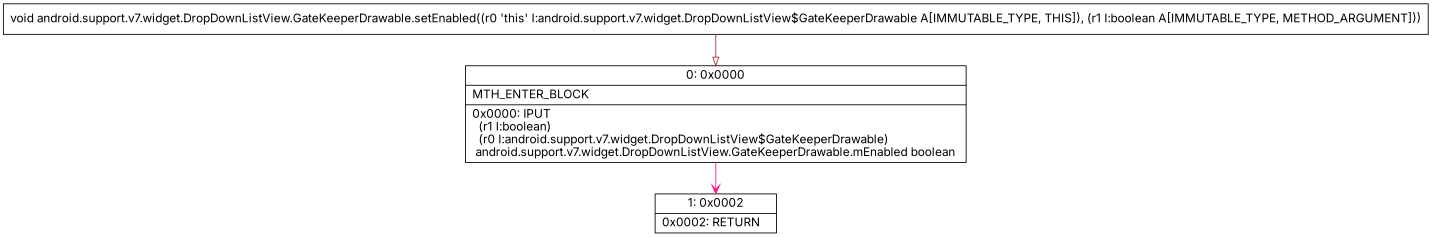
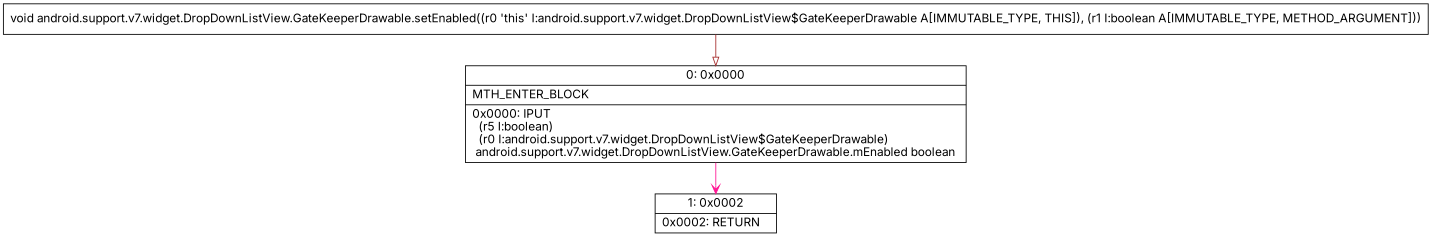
node "0: 0x0000": text "(r1 I:boolean)" -> "(r5 I:boolean)"
